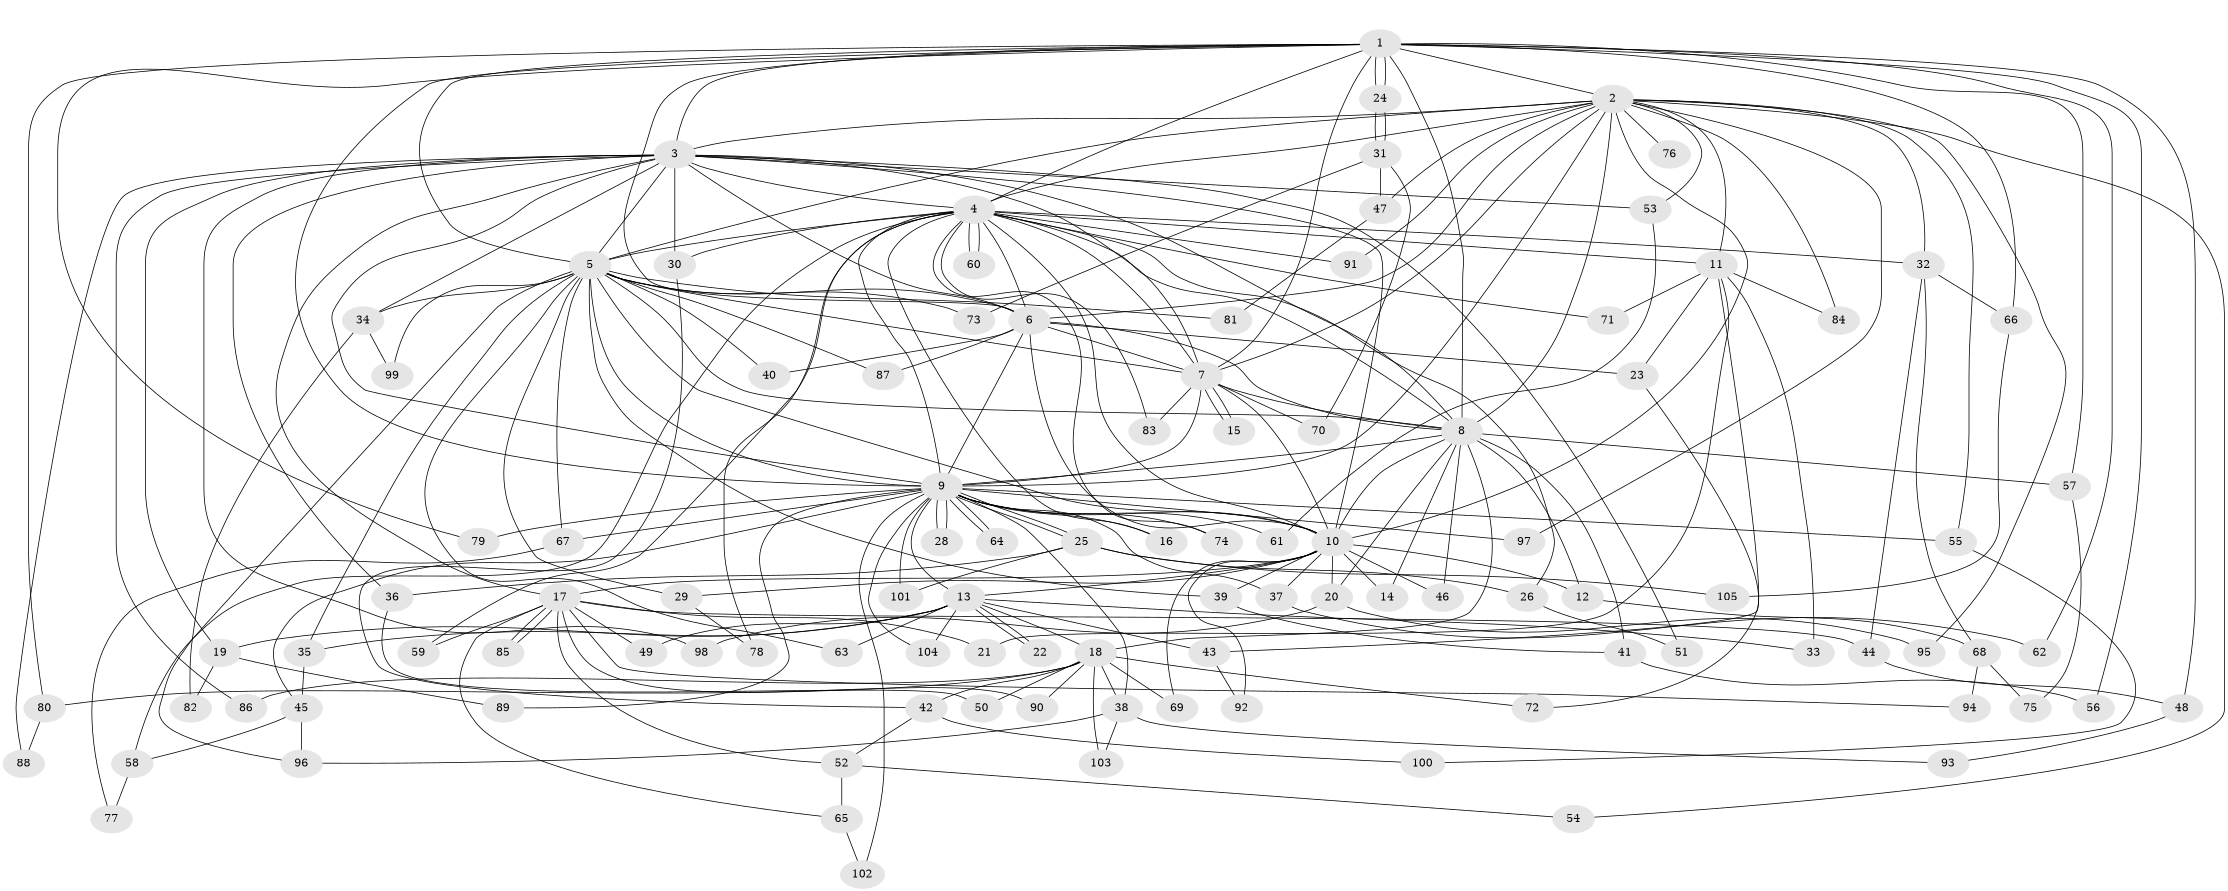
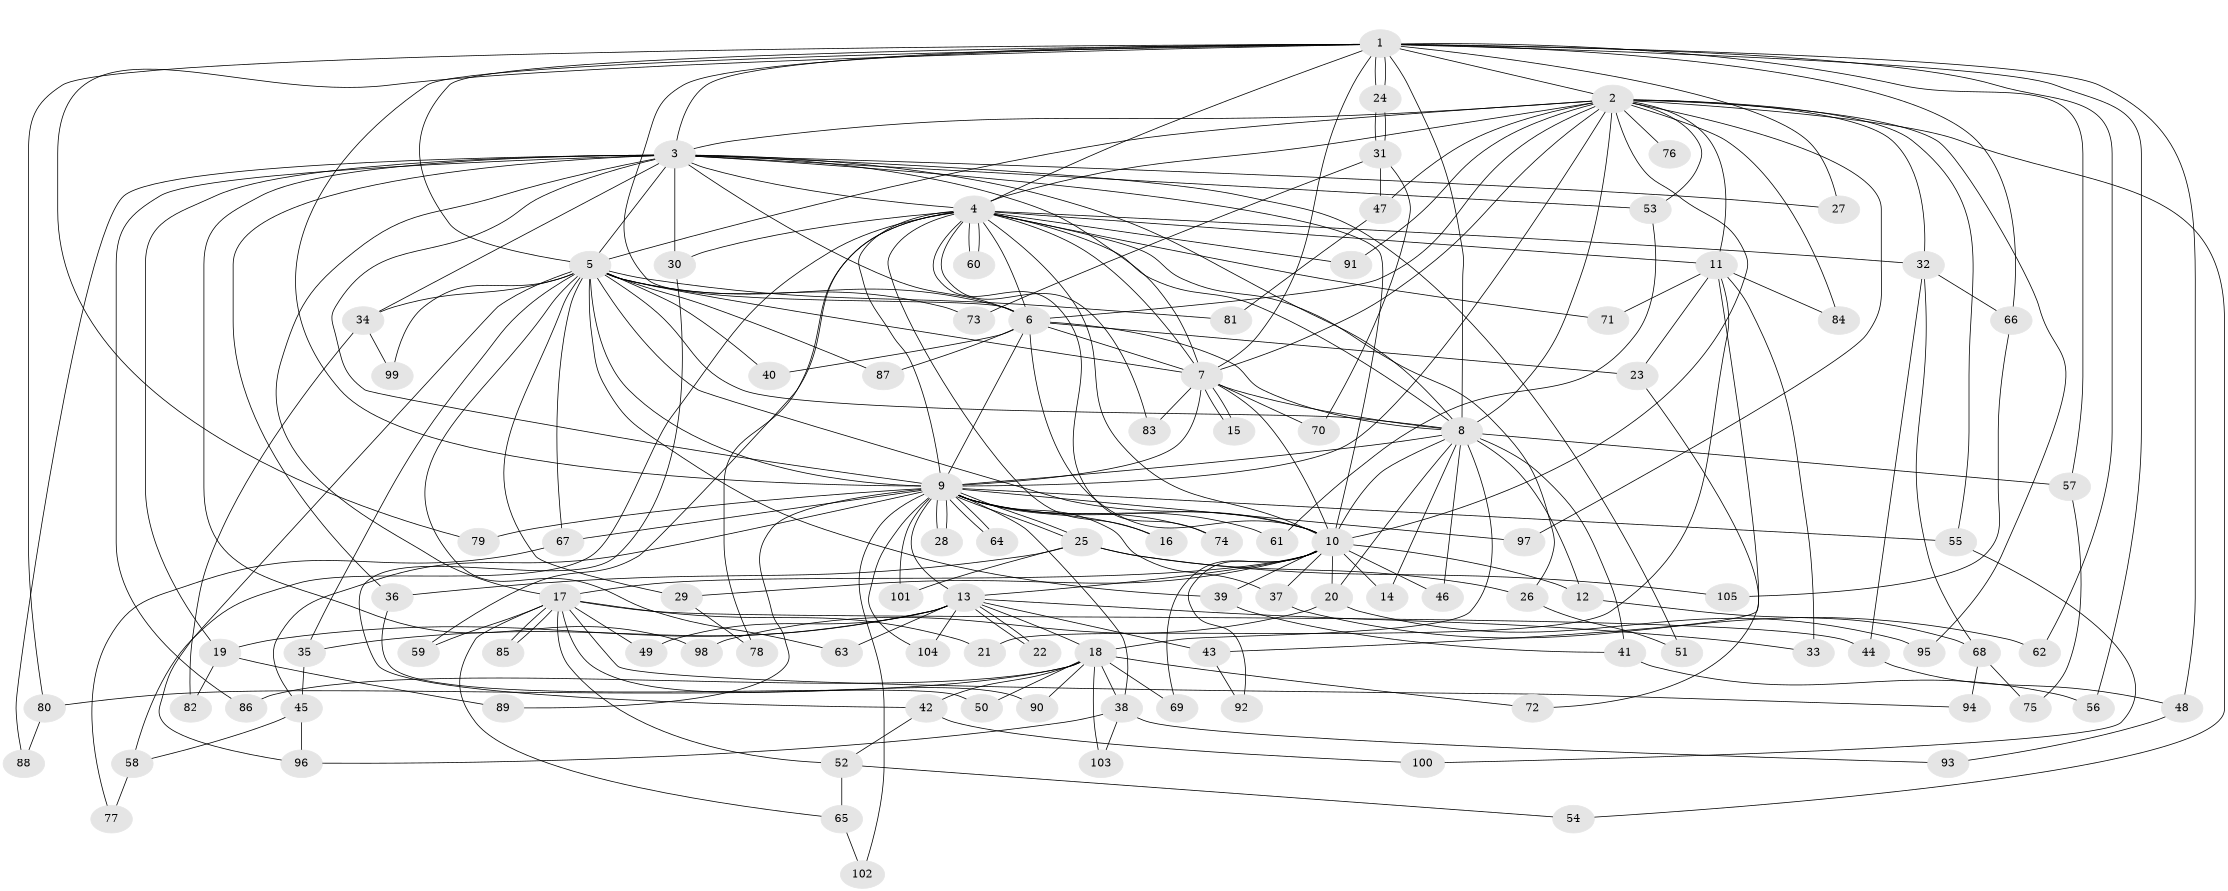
node "27": added
edge "4" -- "5": removed
